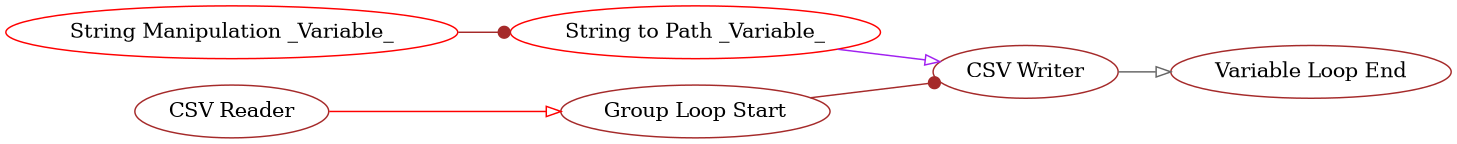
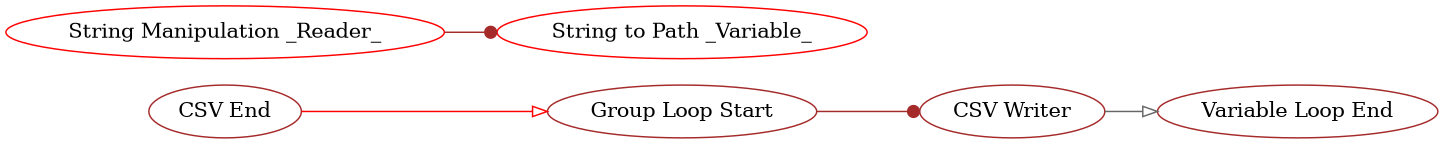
node "String Manipulation _Variable_": label "String Manipulation _Variable_" -> "String Manipulation _Reader_"
edge "String to Path _Variable_" -> "CSV Writer": removed
node "CSV Reader": label "CSV Reader" -> "CSV End"
